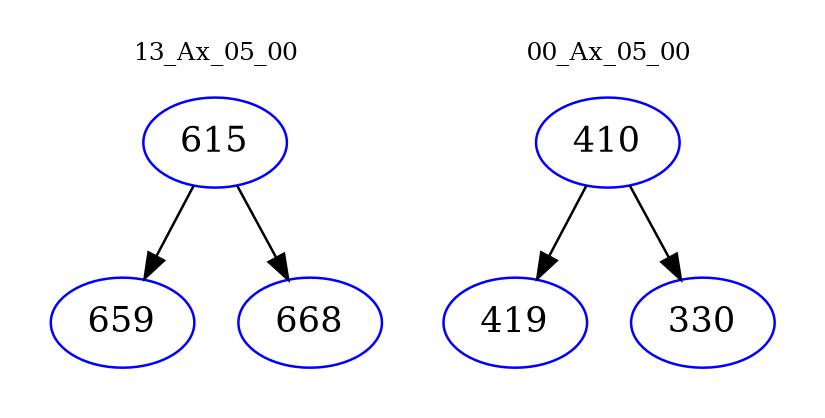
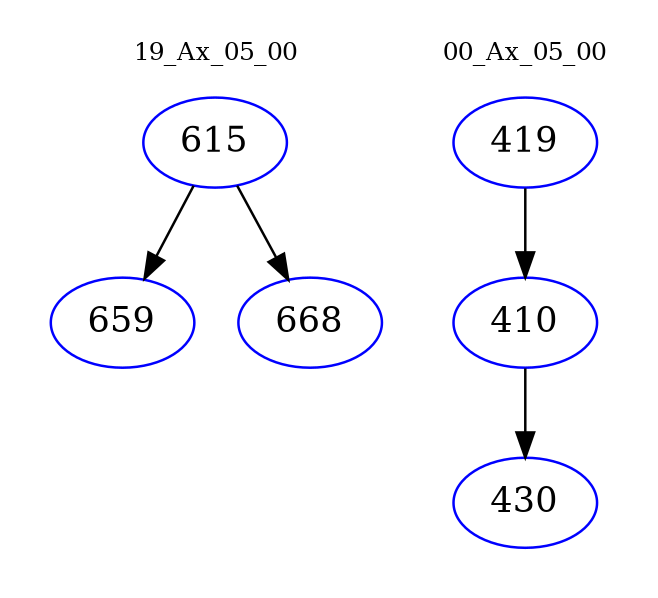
cluster "13_Ax_05_00": label "13_Ax_05_00" -> "19_Ax_05_00"
edge "410" -> "419": reversed
node "330": label "330" -> "430"
